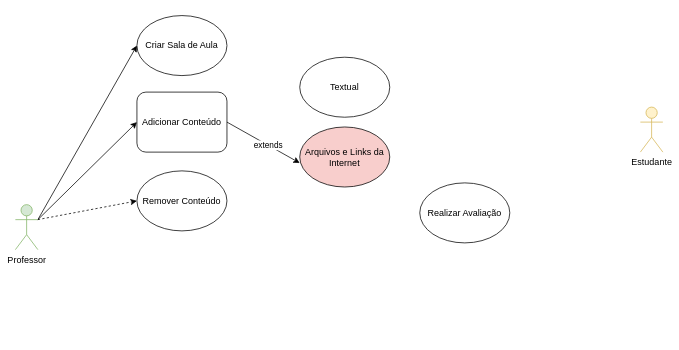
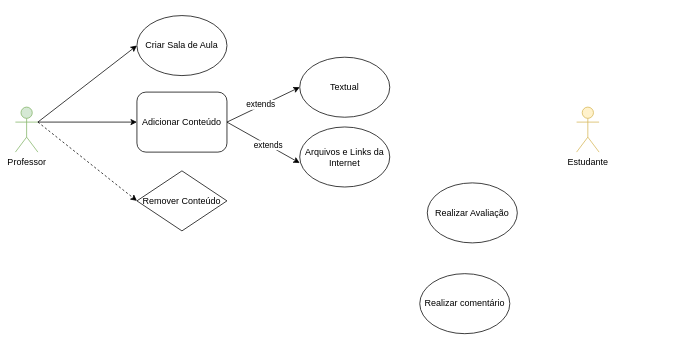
edge "Adicionar Conteúdo" -> "Textual": added, label "extends"
node "Estudante": moved (651, 129) -> (588, 129)
node "Arquivos e Links da Internet": fillcolor #f8cecc -> #ffffff
node "Remover Conteúdo": shape ellipse -> diamond
node "Realizar Avaliação": moved (465, 213) -> (472, 213)
node "Professor": moved (27, 227) -> (27, 129)
node "Realizar comentário": added
